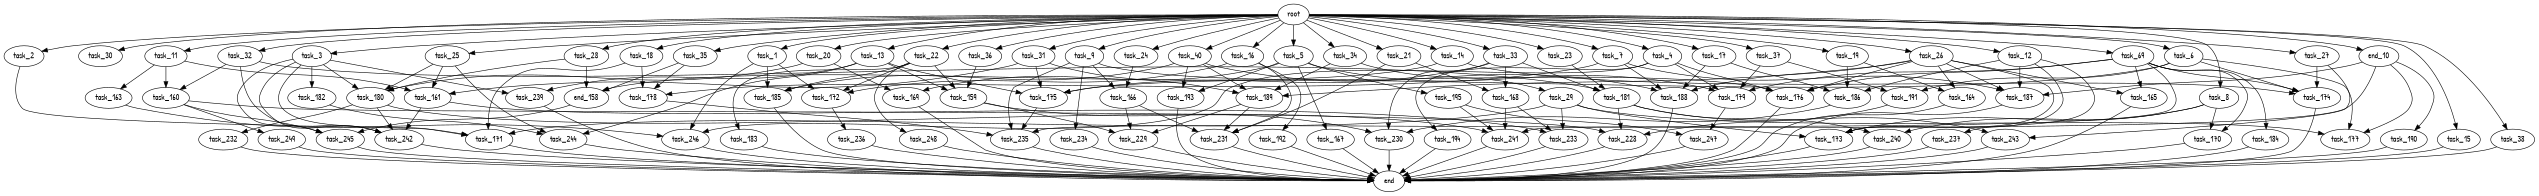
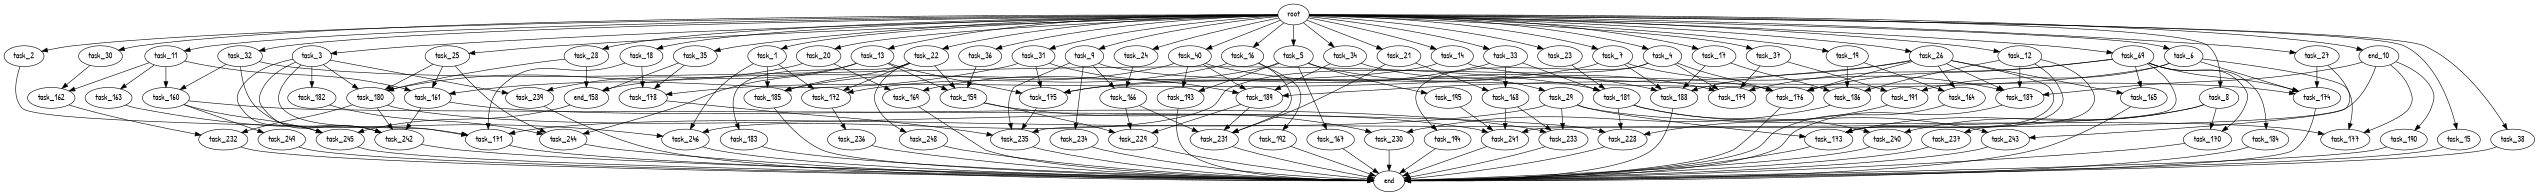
edge "task_33" -> "task_230": removed
node "task_162": added
node "task_247": removed
